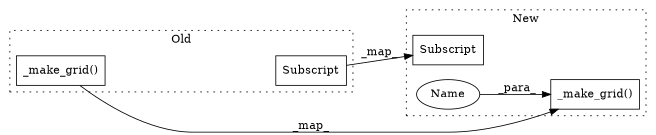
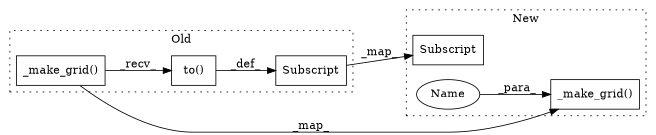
node "to()": added
